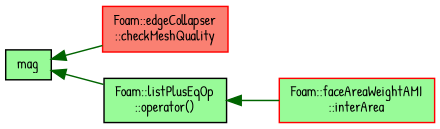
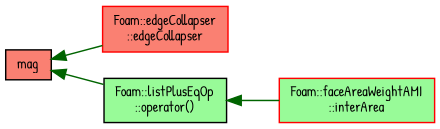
node "Foam::edgeCollapser ::checkMeshQuality": label "Foam::edgeCollapser ::checkMeshQuality" -> "Foam::edgeCollapser ::edgeCollapser"
node "mag": fillcolor palegreen -> salmon
